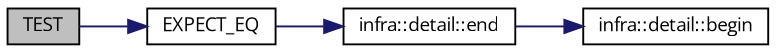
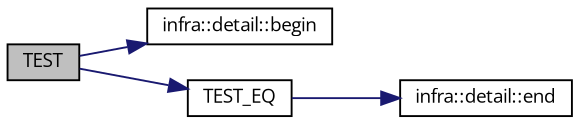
node "EXPECT_EQ": label "EXPECT_EQ" -> "TEST_EQ"
edge "infra::detail::end" -> "infra::detail::begin": now "TEST" -> "infra::detail::begin"
